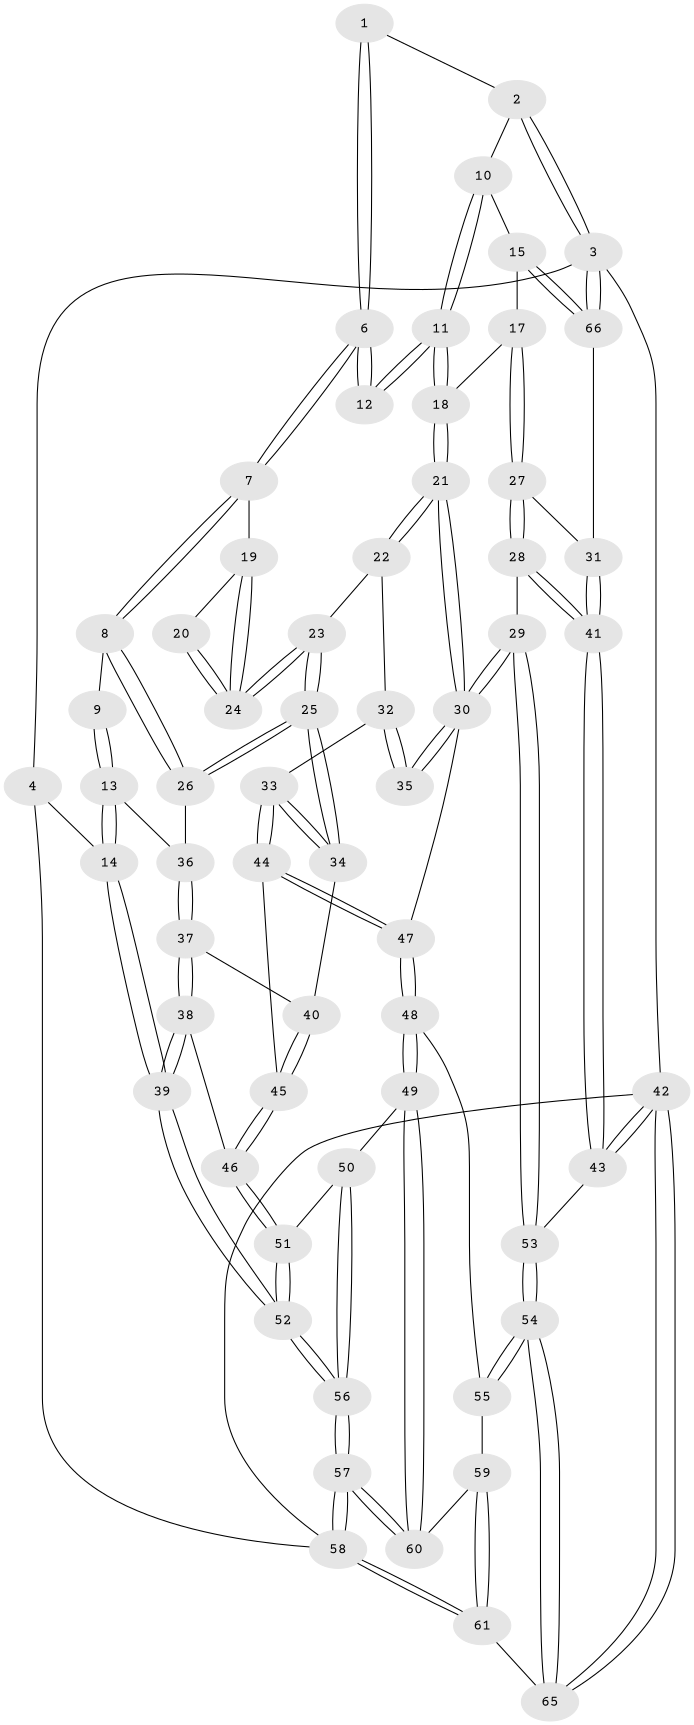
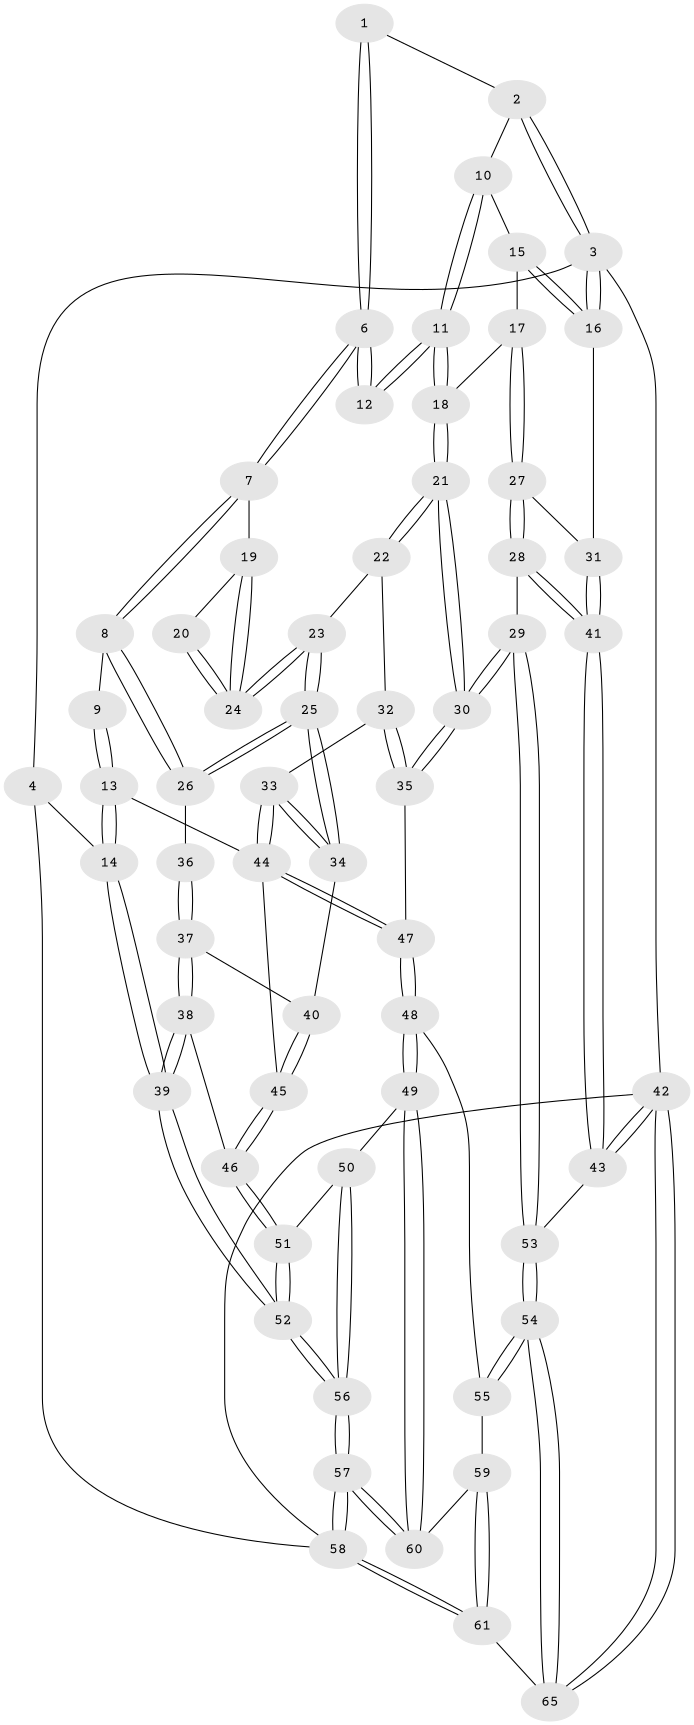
node "66": label "66" -> "16"
edge "13" -- "36": now "13" -- "44"
edge "30" -- "47": now "35" -- "47"
